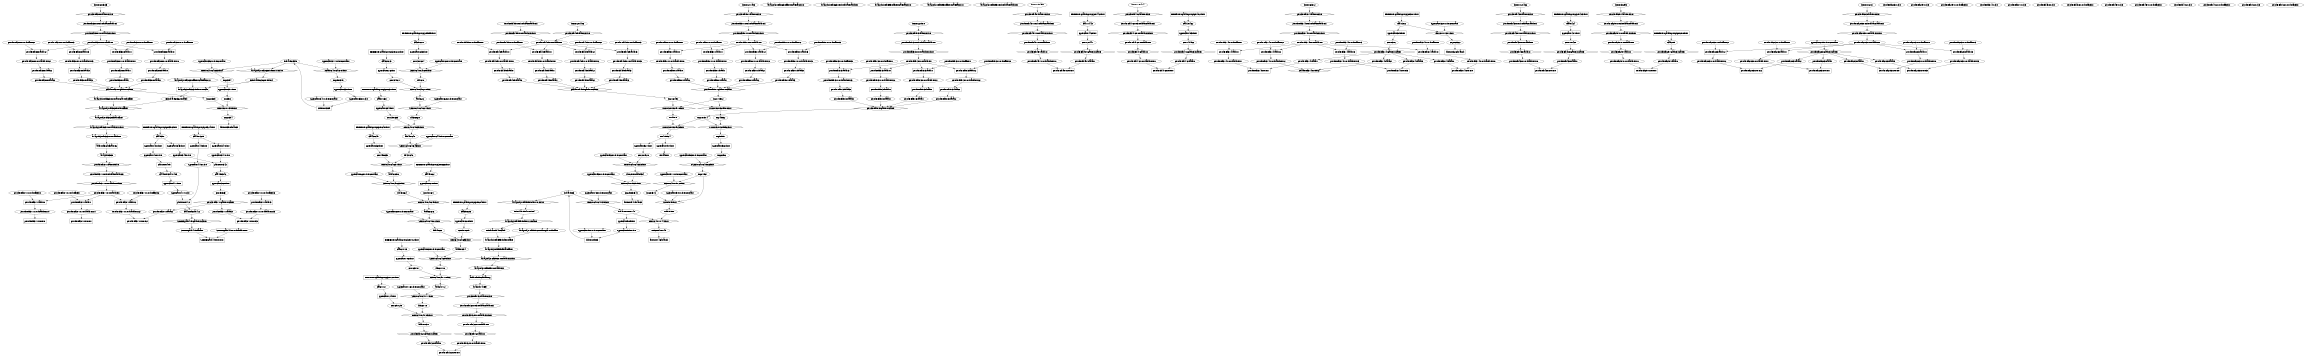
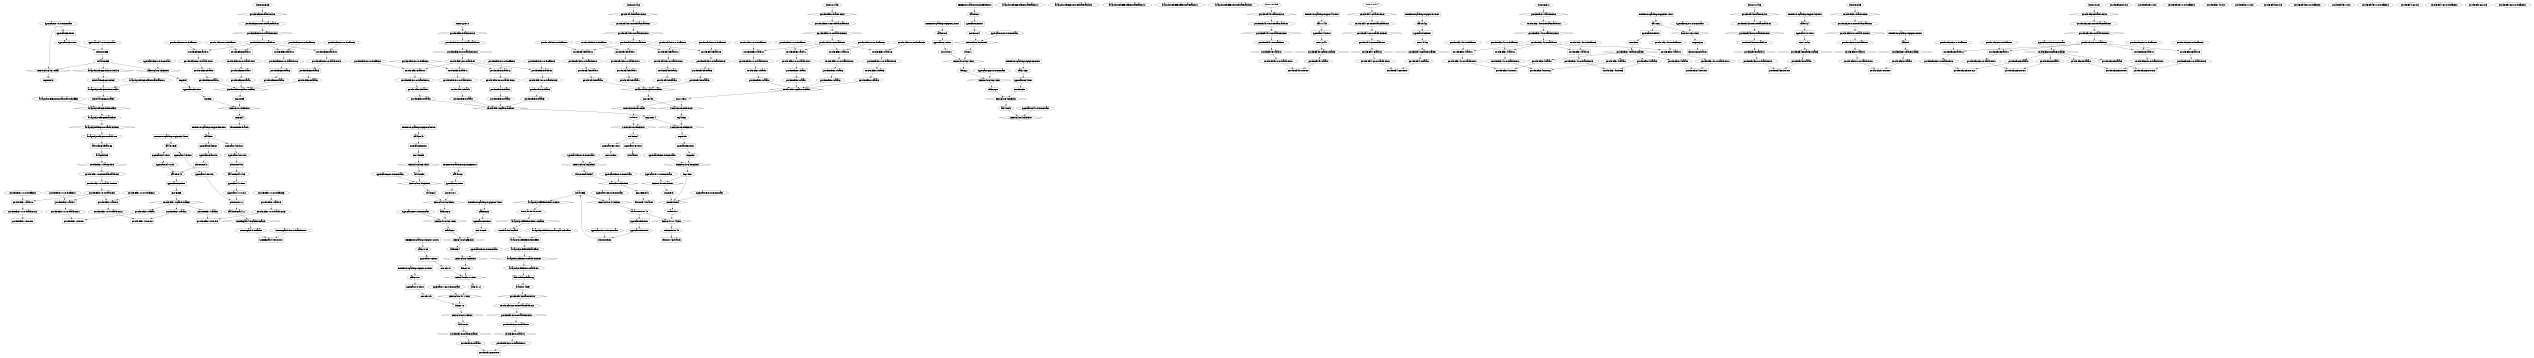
edge "ptr_deref_489_base_resize" -> "ptr_deref_489_root_address": now "ptr_deref_489_base_resize" -> "ptr_deref_489_resized_base_address"
node "ptr_deref_513_word_offset_1": shape ellipse -> diamond
node "ptr_deref_314_store_2": shape diamond -> box
edge "tmp98_379" -> "type_cast_338_inst": now "type_cast_377_wire_constant" -> "type_cast_338_inst"
node "shl42_646": removed
edge "type_cast_347_wire" -> "phi_stmt_342": now "type_cast_347_wire" -> "call489_342"
node "ptr_deref_371_root_address_inst": shape diamond -> box
node "ptr_deref_371_data_1": added
edge "conv69_725" -> "OR_u64_u64_729_inst": now "conv69_725" -> "shl66_718"
